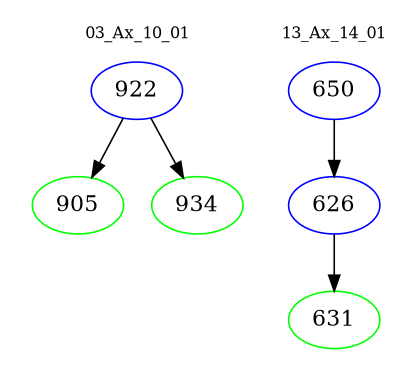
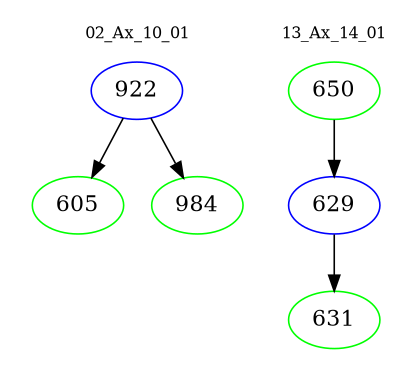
cluster "03_Ax_10_01": label "03_Ax_10_01" -> "02_Ax_10_01"
node "650": color blue -> green
node "905": label "905" -> "605"
node "934": label "934" -> "984"
node "626": label "626" -> "629"
